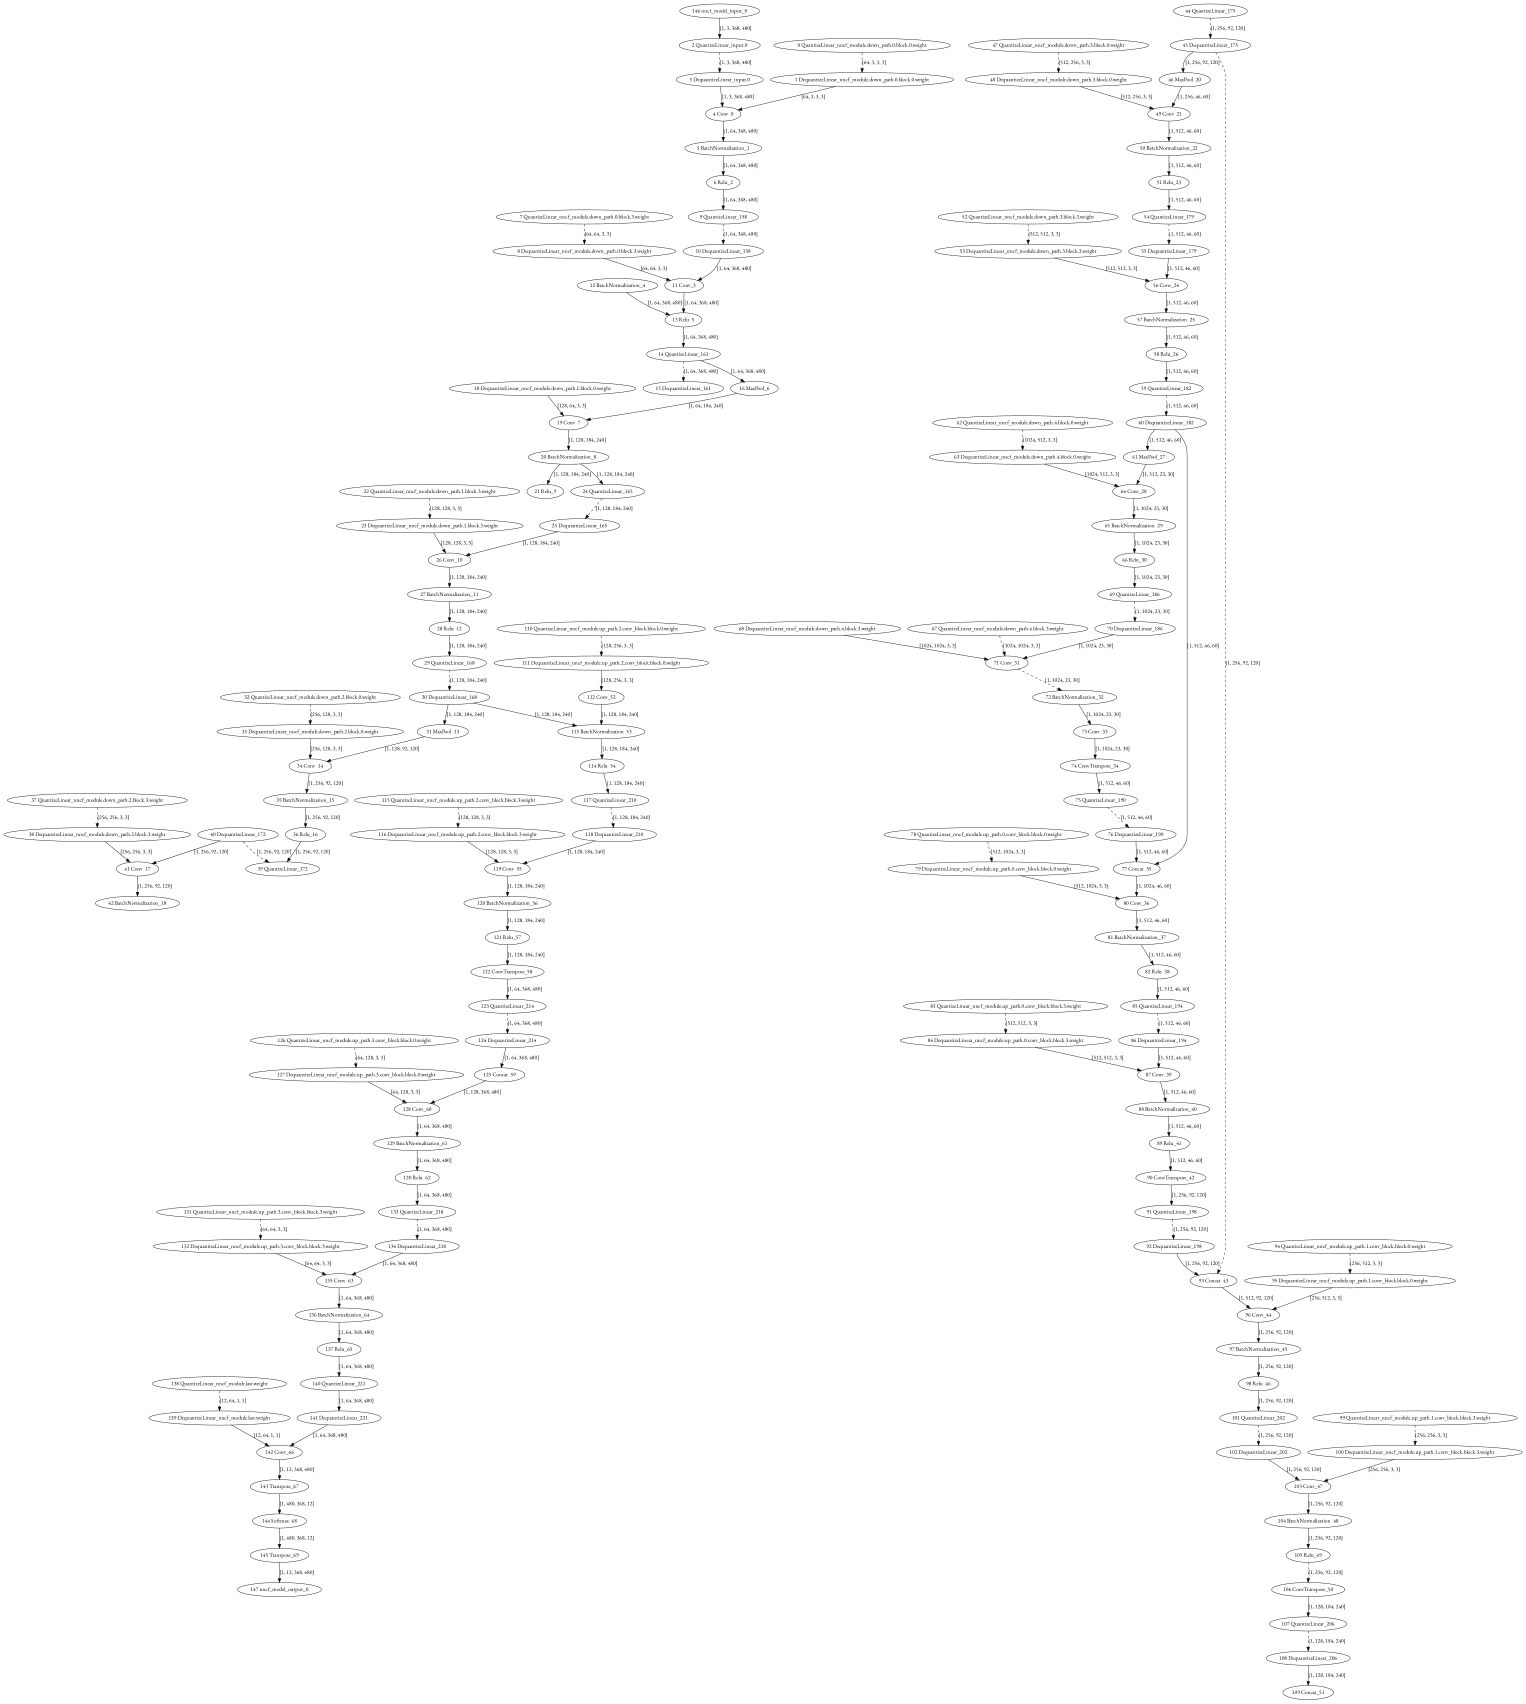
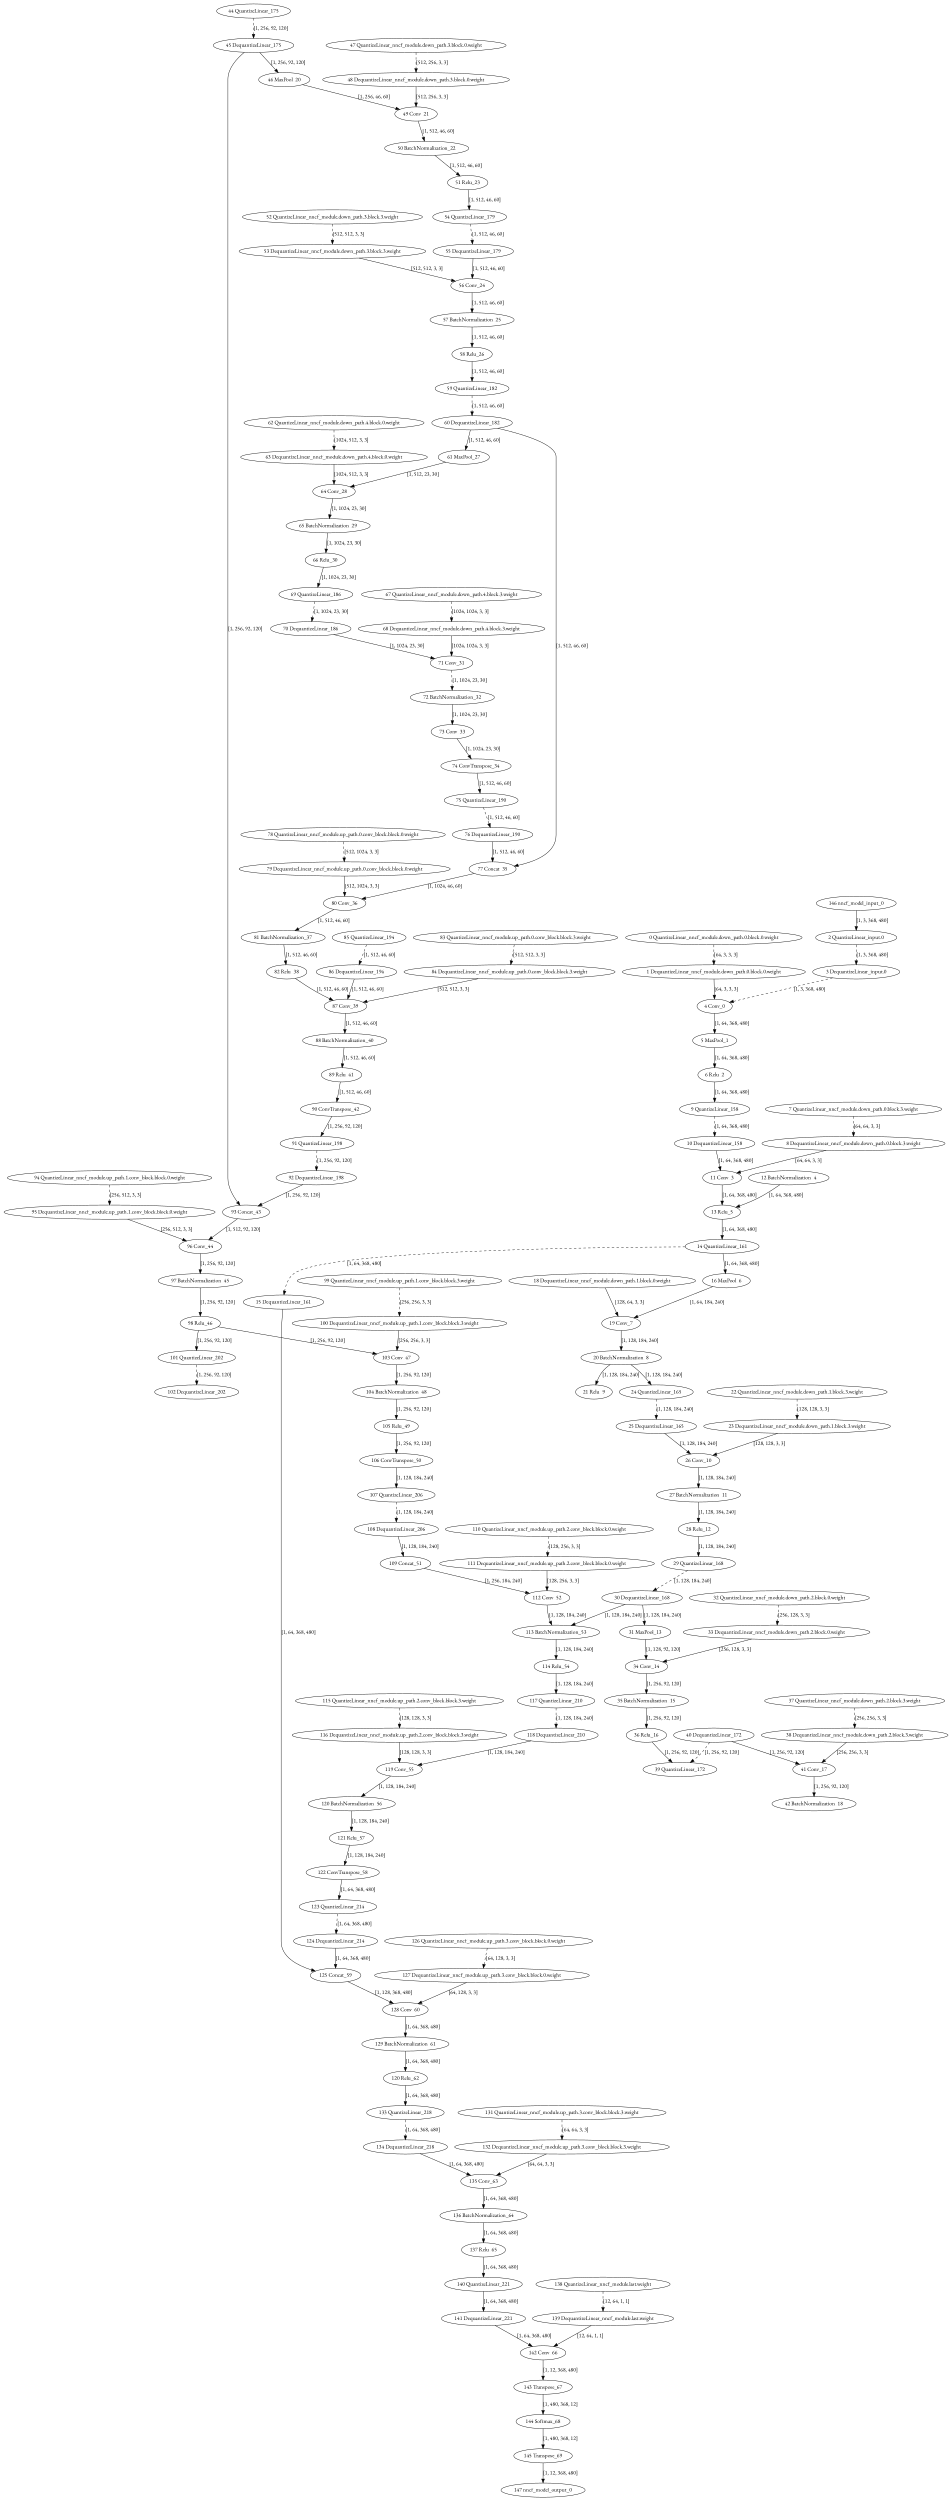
edge "3 DequantizeLinear_input.0" -> "4 Conv_0": style solid -> dashed
node "5 BatchNormalization_1": label "5 BatchNormalization_1" -> "5 MaxPool_1"
edge "67 QuantizeLinear_nncf_module.down_path.4.block.3.weight" -> "71 Conv_31": now "67 QuantizeLinear_nncf_module.down_path.4.block.3.weight" -> "68 DequantizeLinear_nncf_module.down_path.4.block.3.weight"
edge "45 DequantizeLinear_175" -> "93 Concat_43": style dashed -> solid
edge "82 Relu_38" -> "85 QuantizeLinear_194": now "82 Relu_38" -> "87 Conv_39"
edge "102 DequantizeLinear_202" -> "103 Conv_47": now "98 Relu_46" -> "103 Conv_47"
edge "105 Relu_49" -> "106 ConvTranspose_50": style dashed -> solid
edge "109 Concat_51" -> "112 Conv_52": added, label "[1, 256, 184, 240]"
edge "15 DequantizeLinear_161" -> "125 Concat_59": added, label "[1, 64, 368, 480]"
